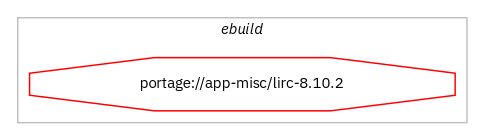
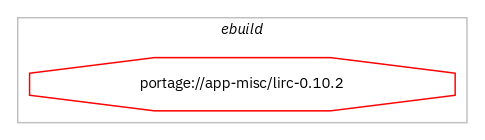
node "portage://app-misc/lirc-8.10.2": label "portage://app-misc/lirc-8.10.2" -> "portage://app-misc/lirc-0.10.2"
